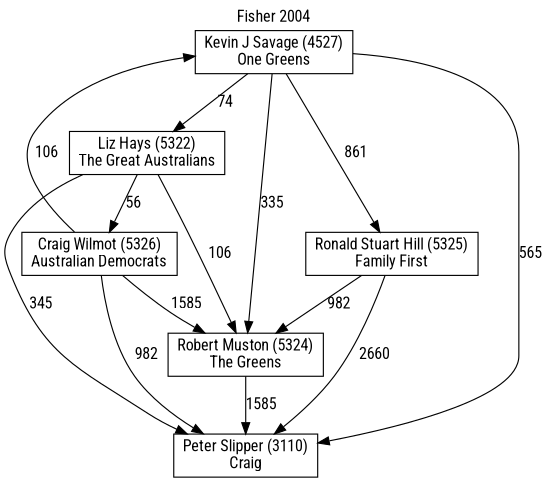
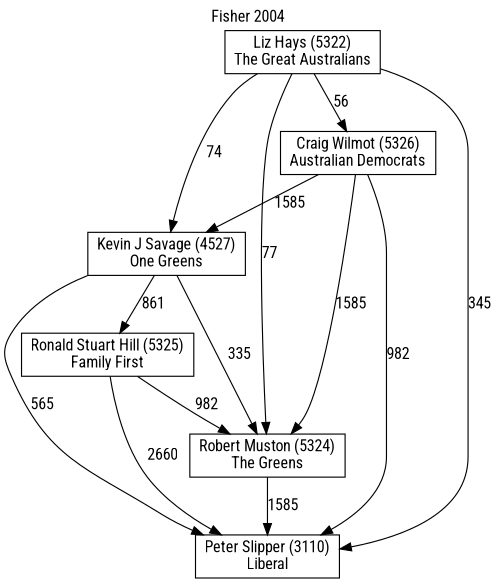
edge "Kevin J Savage (4527) One Greens" -> "Liz Hays (5322) The Great Australians": reversed
edge "Craig Wilmot (5326) Australian Democrats" -> "Kevin J Savage (4527) One Greens": label "106" -> "1585"
edge "Liz Hays (5322) The Great Australians" -> "Robert Muston (5324) The Greens": label "106" -> "77"
node "Peter Slipper (3110) Craig": label "Peter Slipper (3110) Craig" -> "Peter Slipper (3110) Liberal"
